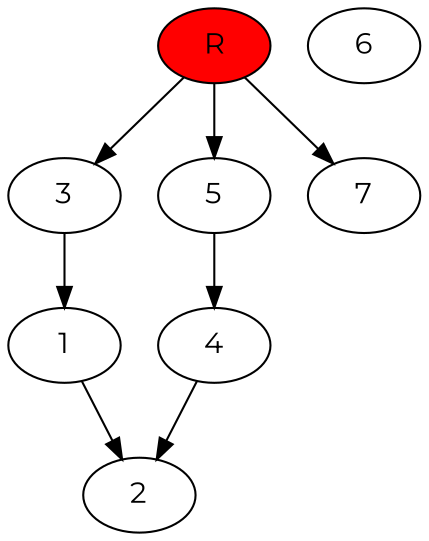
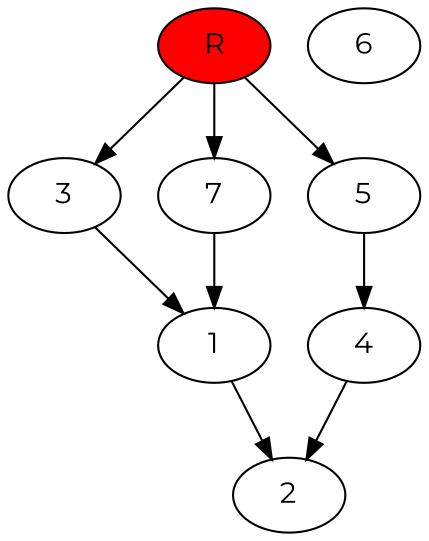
edge "7" -> "1": added
